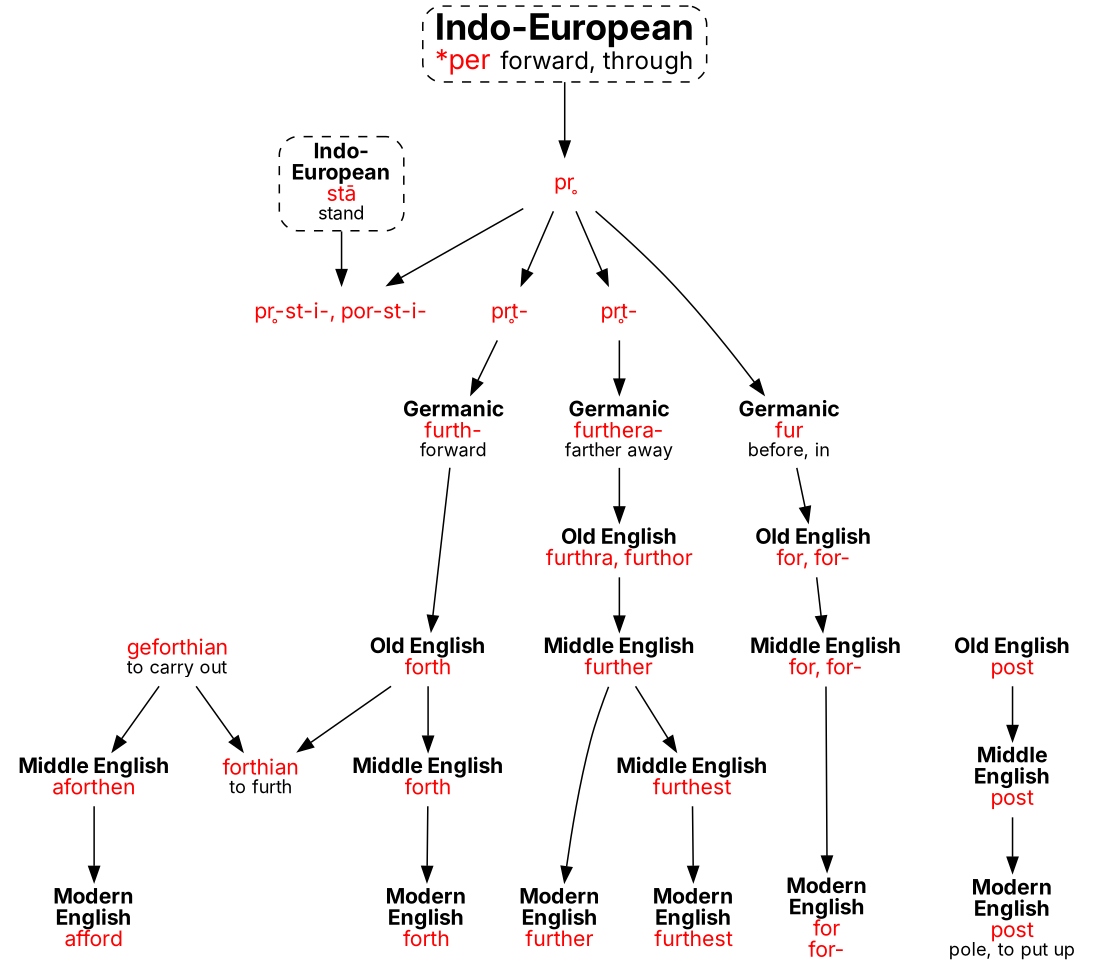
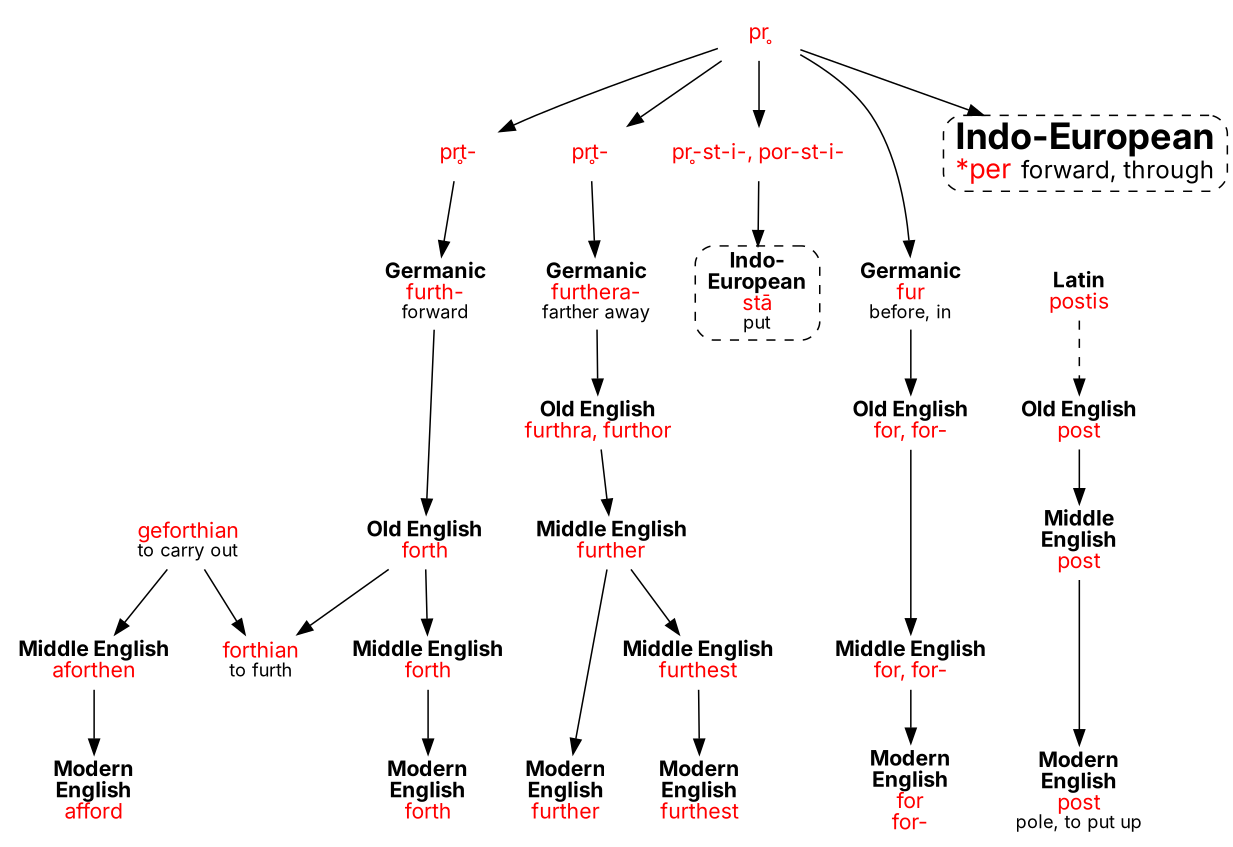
edge "Indo-European" -> "pr̥": reversed
node "Indo-": text "stand" -> "put"
edge "Indo-" -> "pr̥-st-i-, por-st-i-": reversed
node "Latin": added
